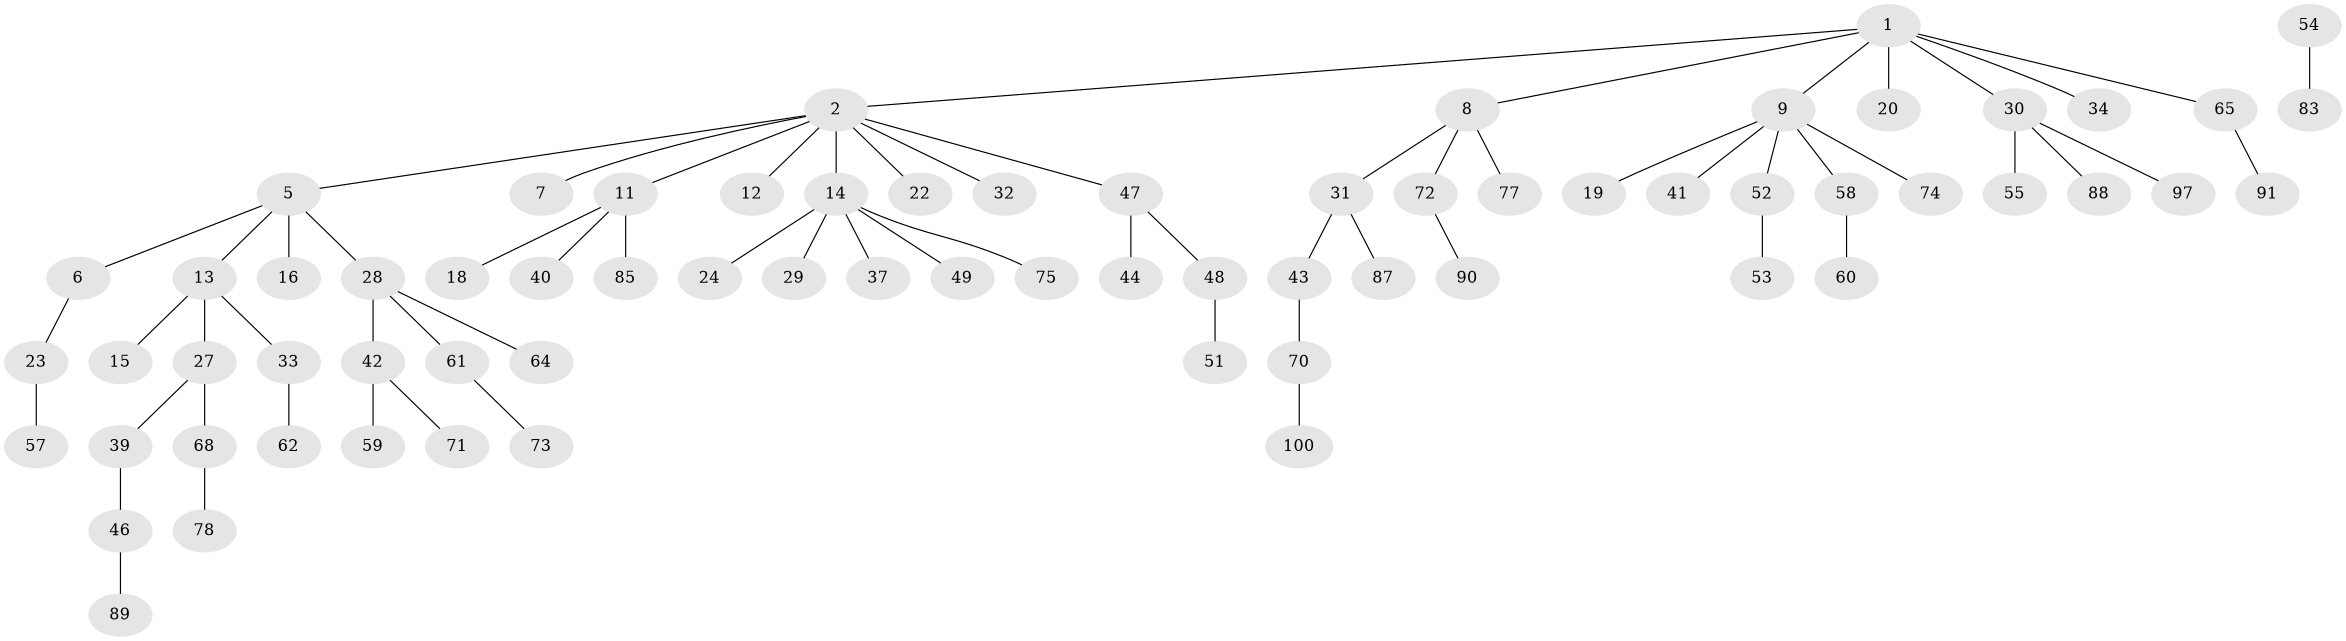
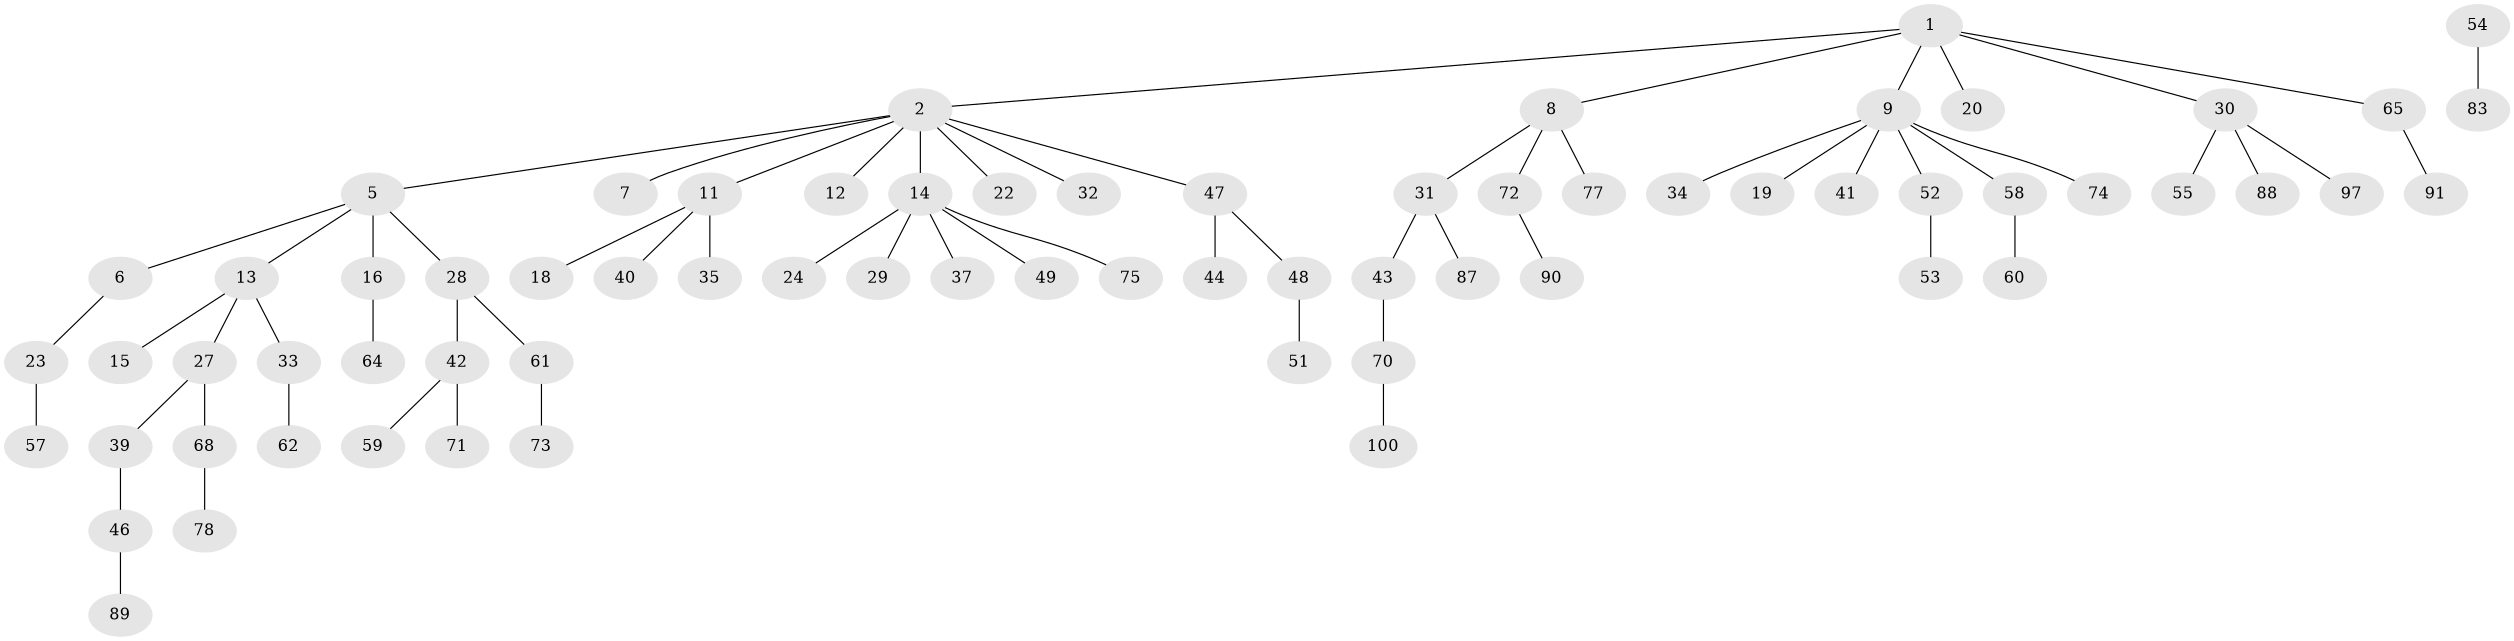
edge "1" -- "34": now "9" -- "34"
node "85": label "85" -> "35"
edge "28" -- "64": now "16" -- "64"
